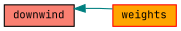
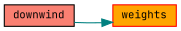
edge "weights" -> "downwind": reversed
